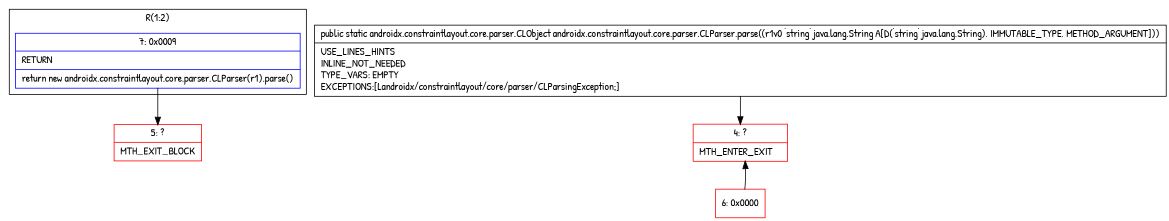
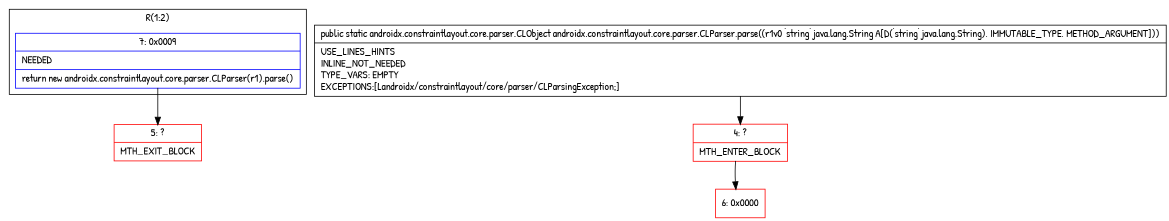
node "7: 0x0009": text "RETURN" -> "NEEDED"
node "4: ?": text "MTH_ENTER_EXIT" -> "MTH_ENTER_BLOCK"
edge "6: 0x0000" -> "4: ?": reversed
